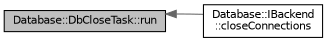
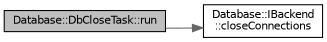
edge "Database::IBackend ::closeConnections" -> "Database::DbCloseTask::run": reversed
